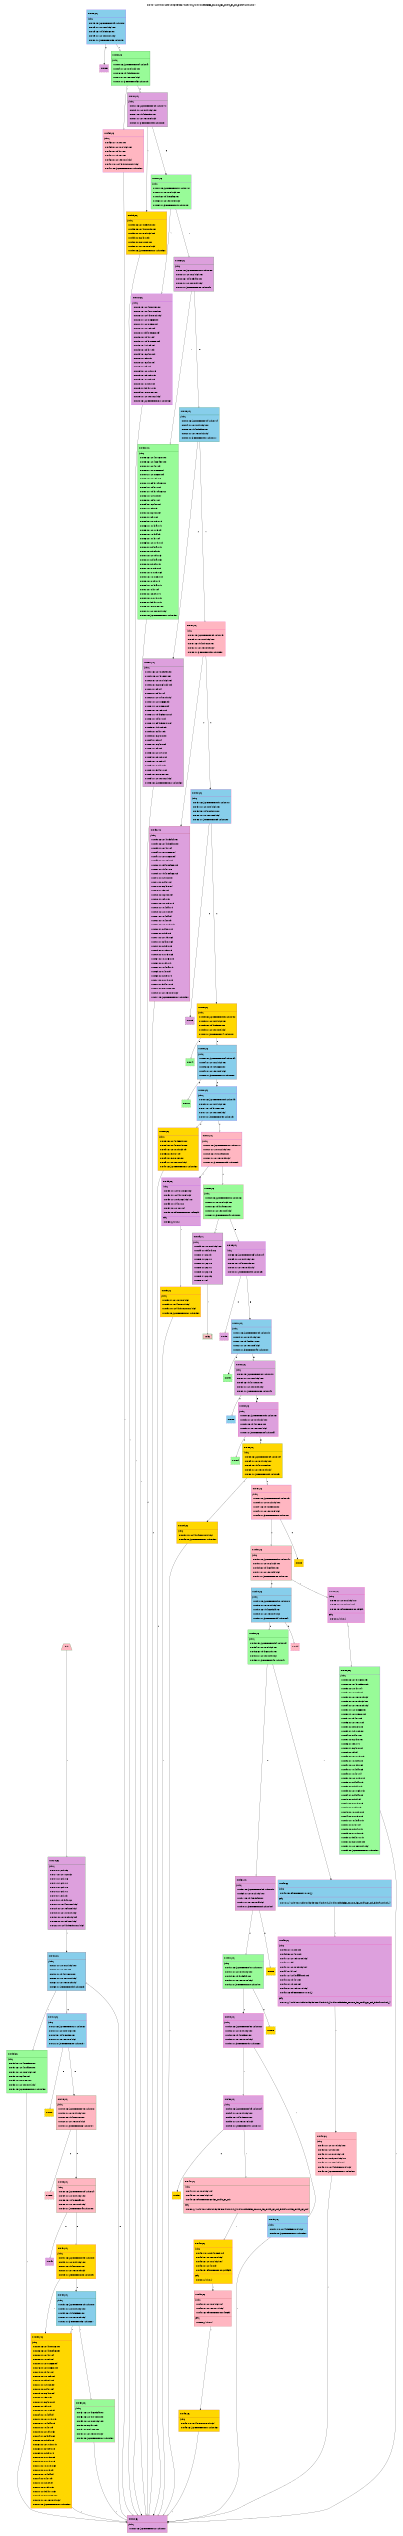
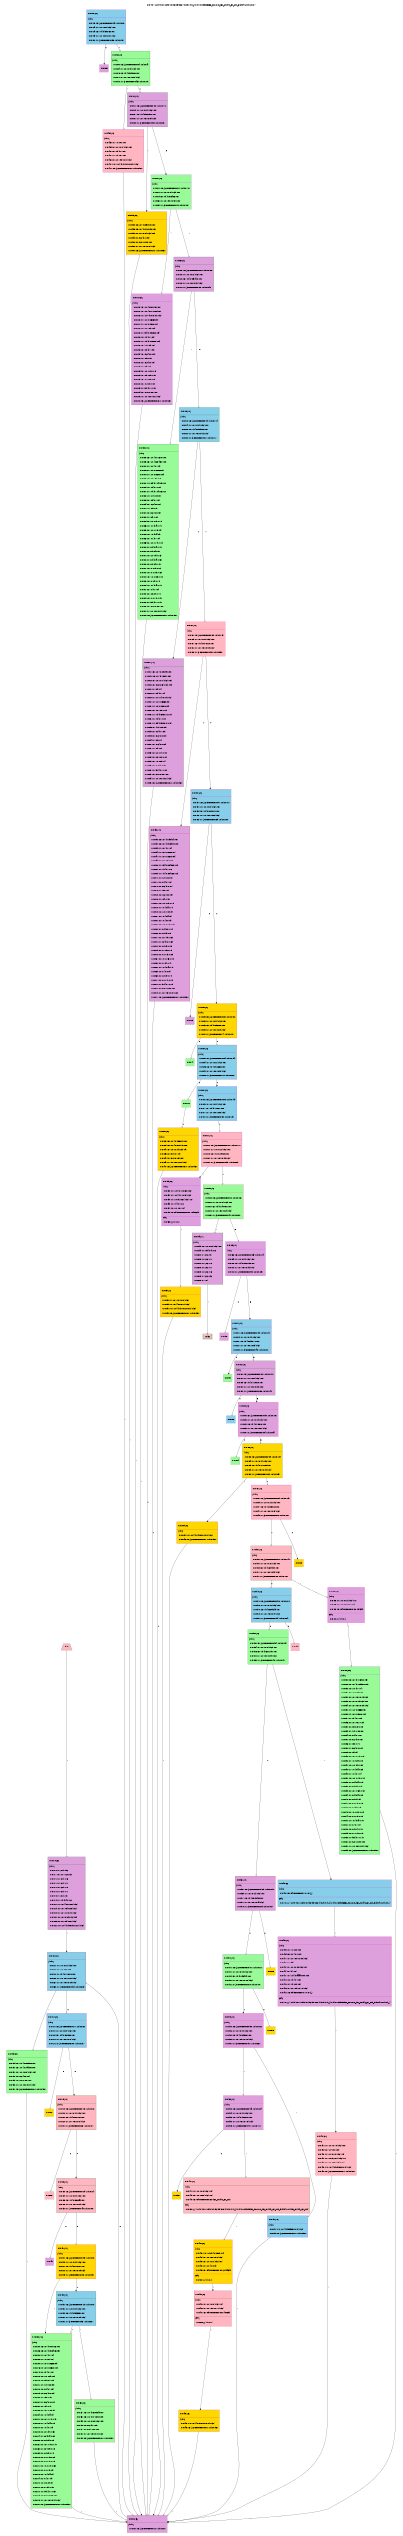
edge "0x401a06 [28]" -> "0x401ee8 [30]": now "0x402163" -> "0x401ee8 [30]"
node "0x402200 [137]": fillcolor gold -> palegreen
